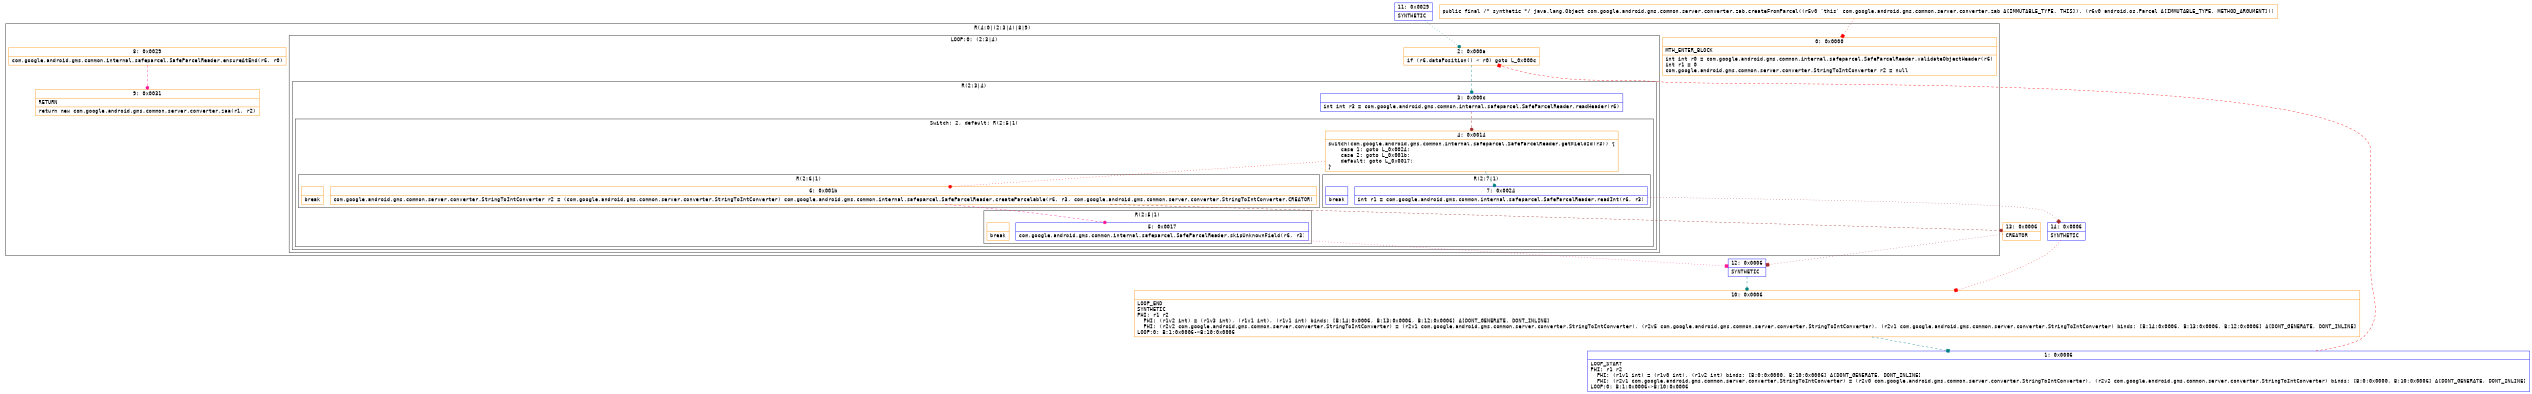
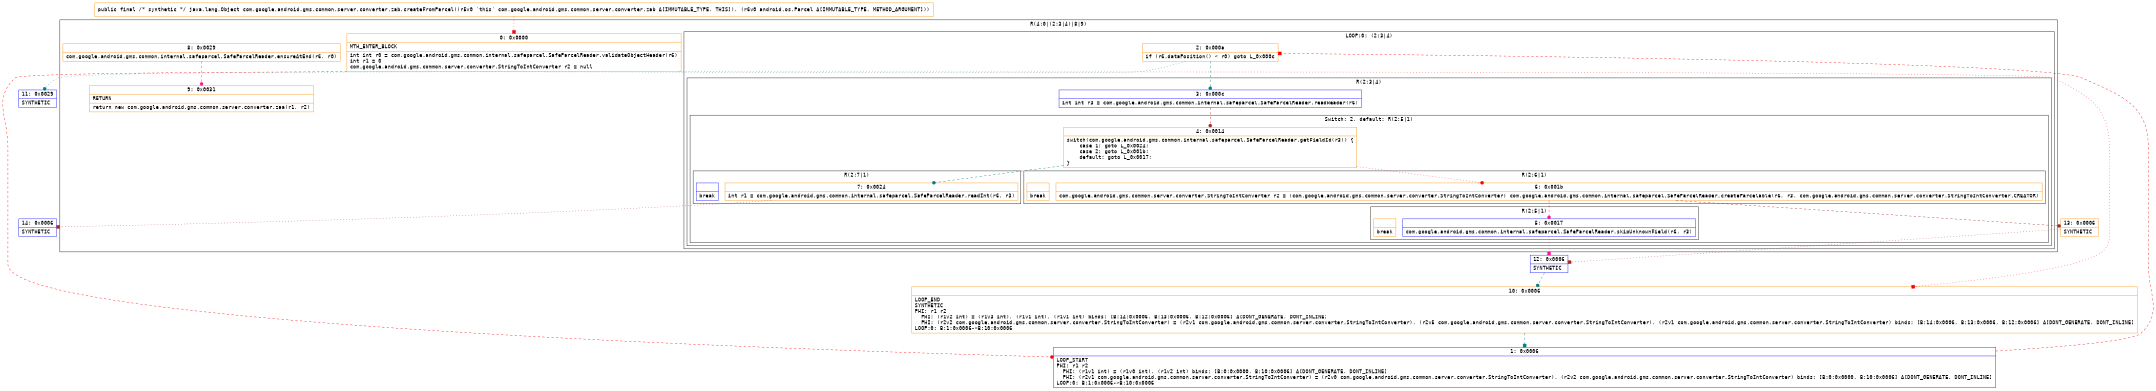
edge "11: 0x0029" -> "2: 0x000a": reversed
node "7: 0x0024": color blue -> darkorange
node "13: 0x0006": text "CREATOR" -> "SYNTHETIC"
edge "14: 0x0006" -> "10: 0x0006": now "0: 0x0000" -> "10: 0x0006"
edge "0: 0x0000" -> "1: 0x0006": added
